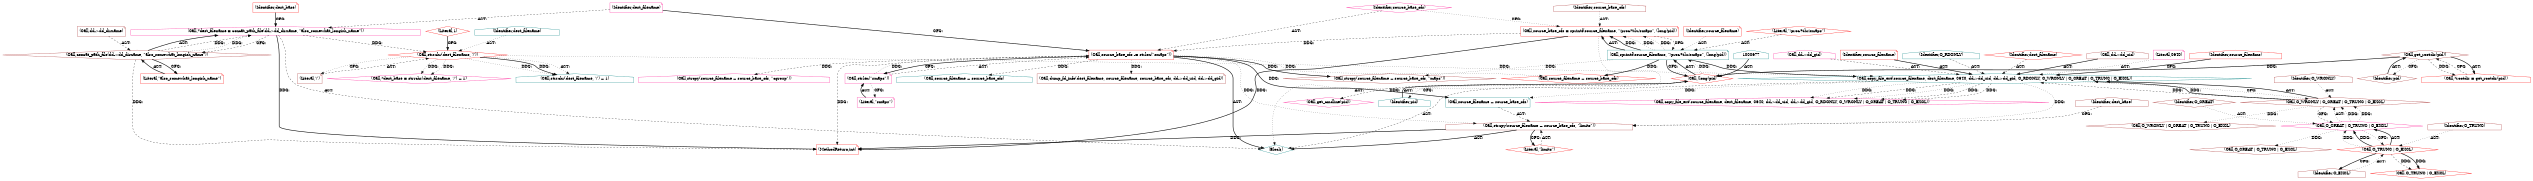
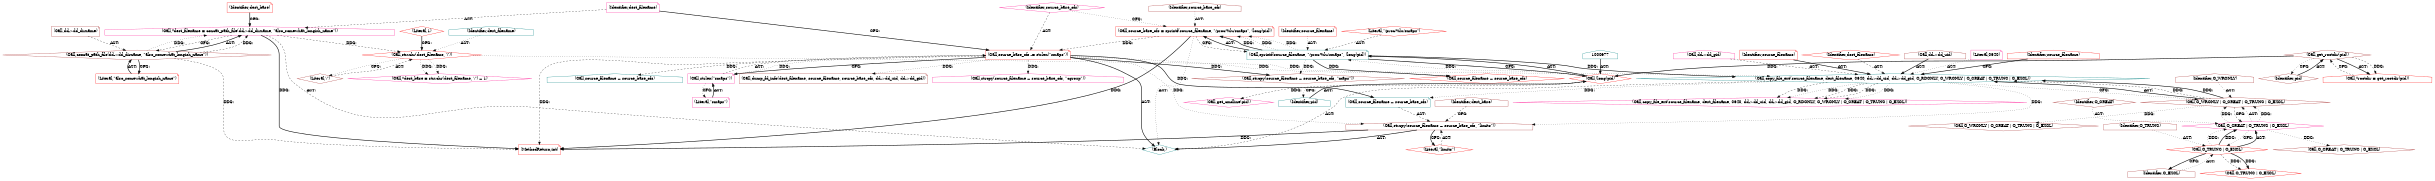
node "(Identifier,O_RDONLY)": removed
node "(Literal,'/')": shape note -> diamond
node "(Call,strrchr(dest_filename, '/') + 1)": removed
